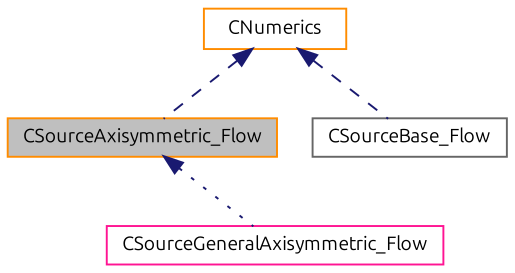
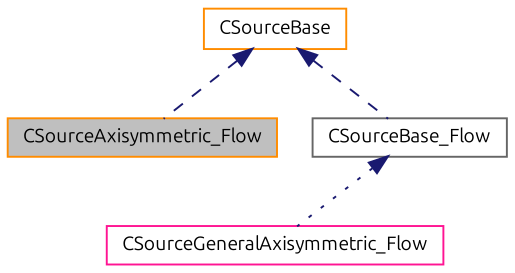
node "CNumerics": label "CNumerics" -> "CSourceBase"
edge "CSourceGeneralAxisymmetric_Flow" -> "CSourceAxisymmetric_Flow": now "CSourceGeneralAxisymmetric_Flow" -> "CSourceBase_Flow"
